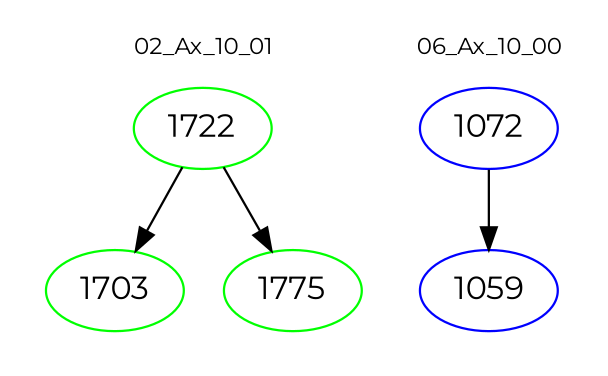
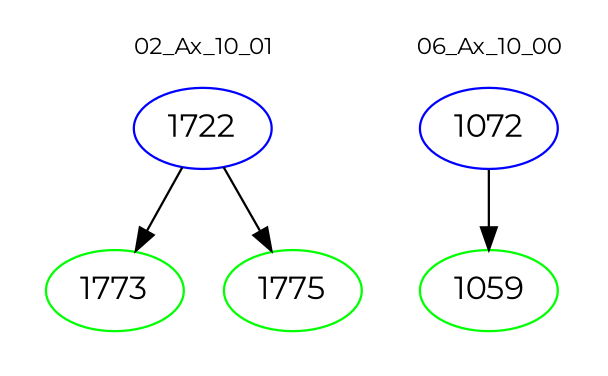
node "1722": color green -> blue
node "1703": label "1703" -> "1773"
node "1059": color blue -> green
